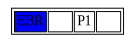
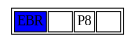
node "EBR": text "P1" -> "P8"
